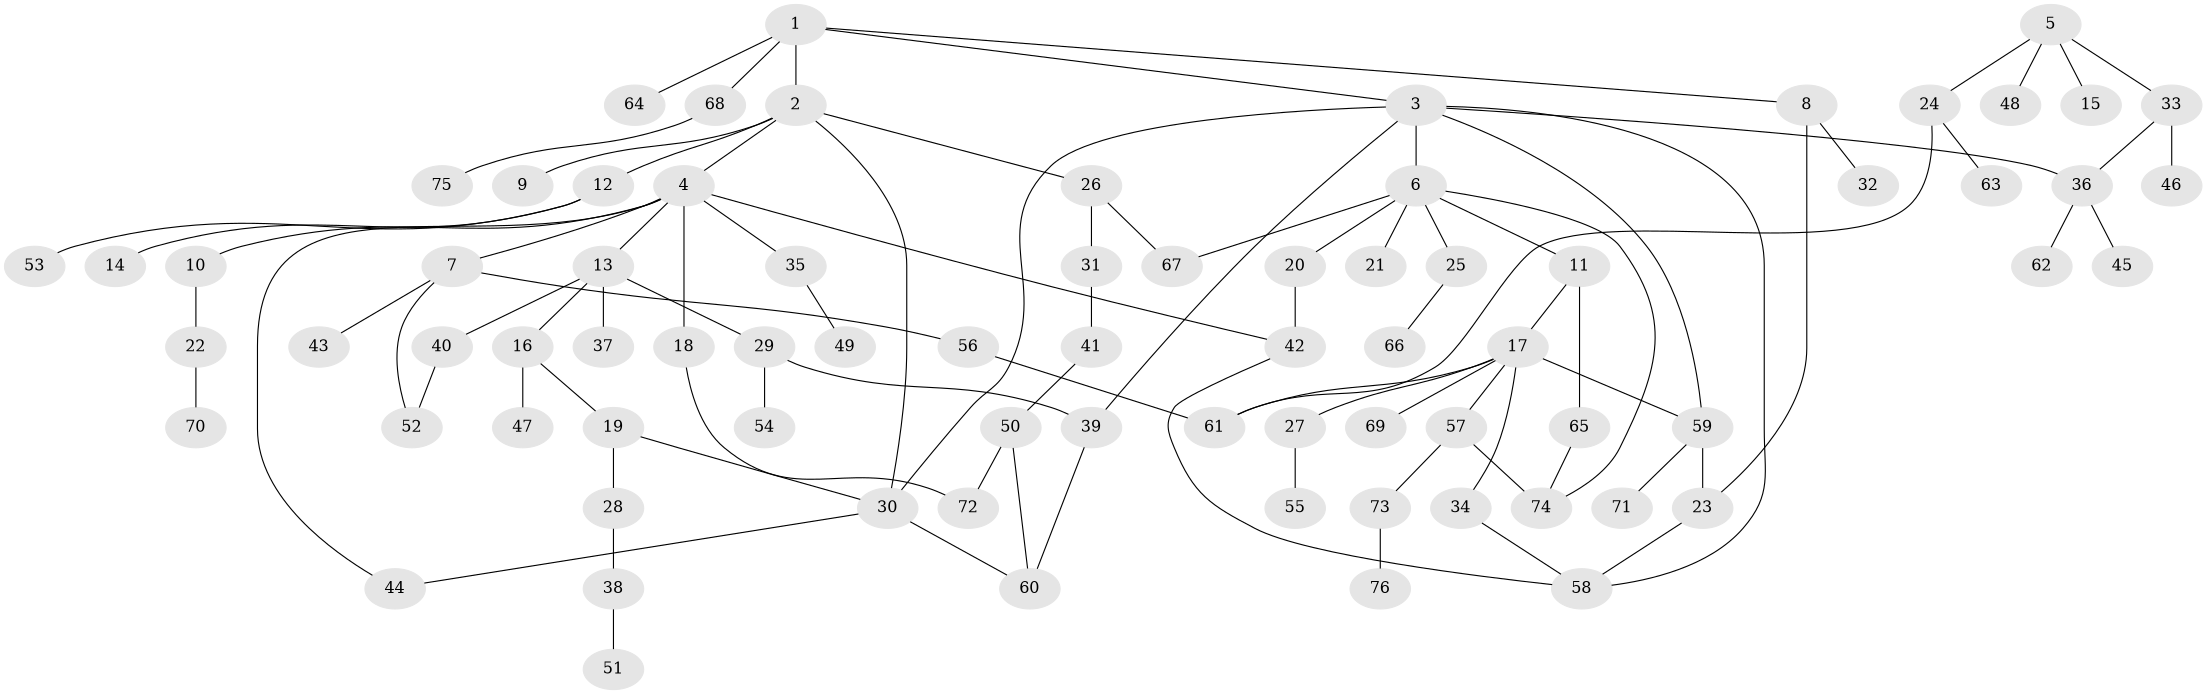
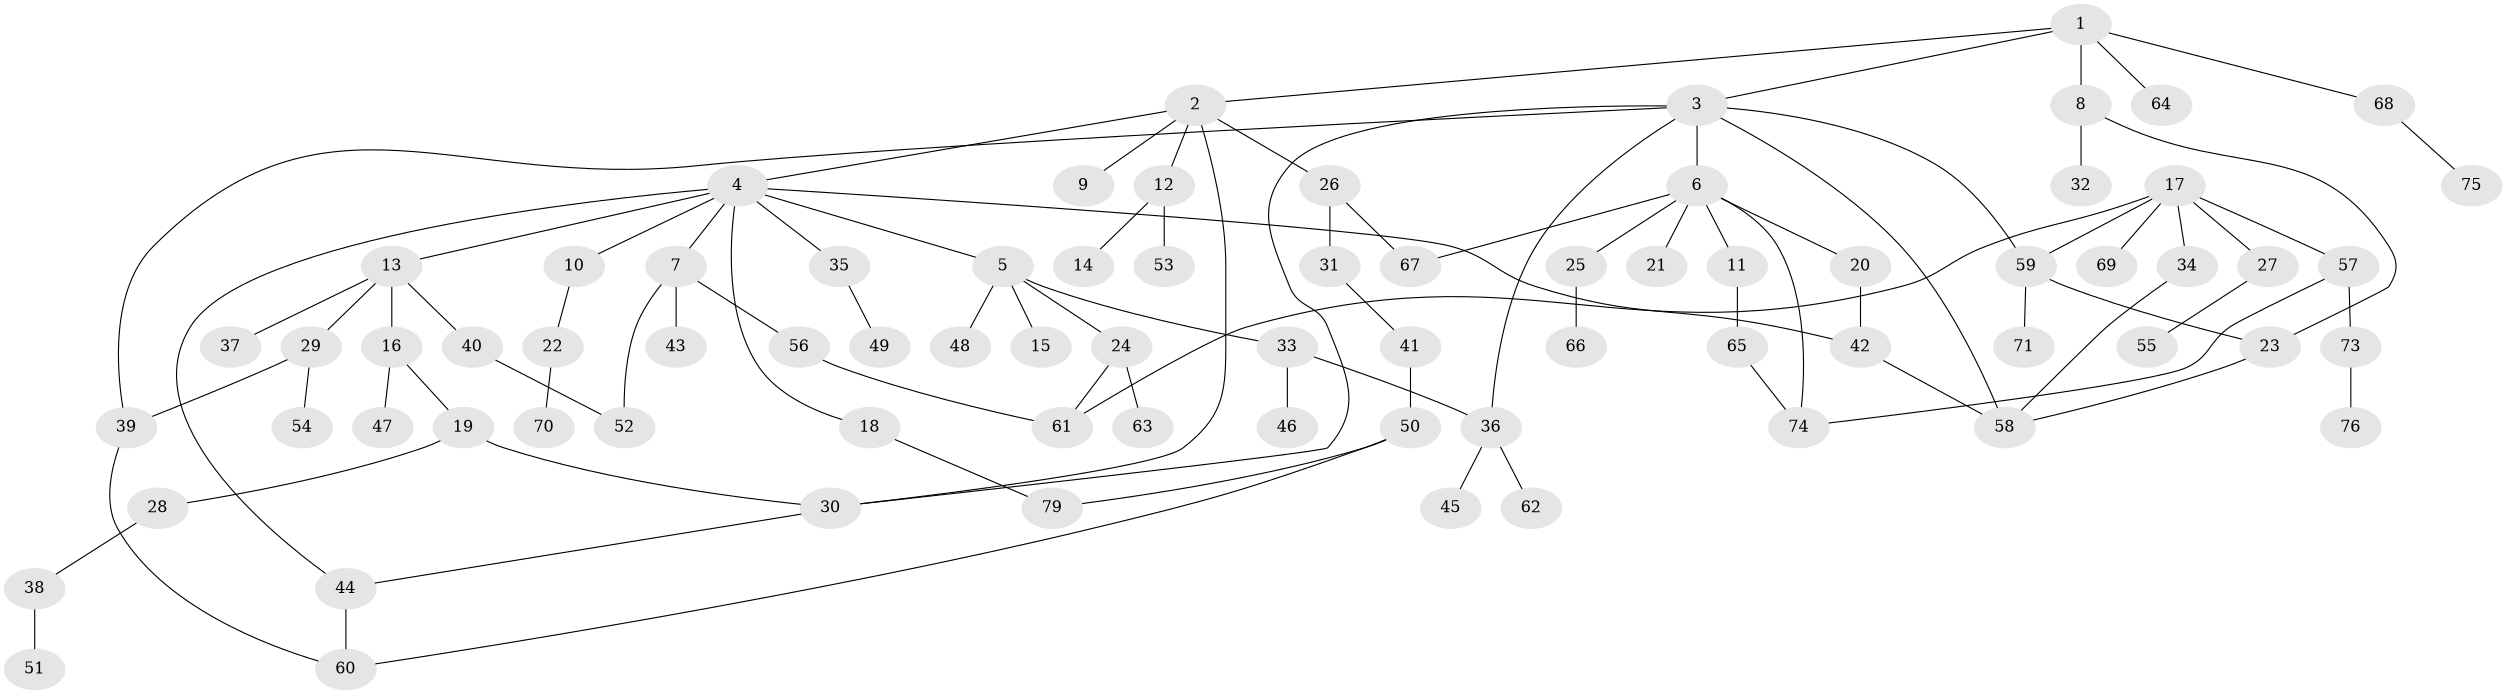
edge "4" -- "5": added
edge "11" -- "17": removed
node "72": label "72" -> "79"
edge "30" -- "60": now "44" -- "60"
